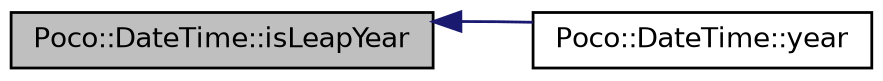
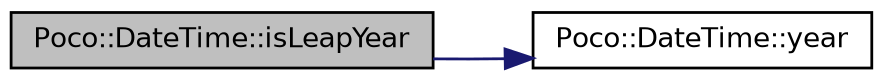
edge "Poco::DateTime::year" -> "Poco::DateTime::isLeapYear": reversed
